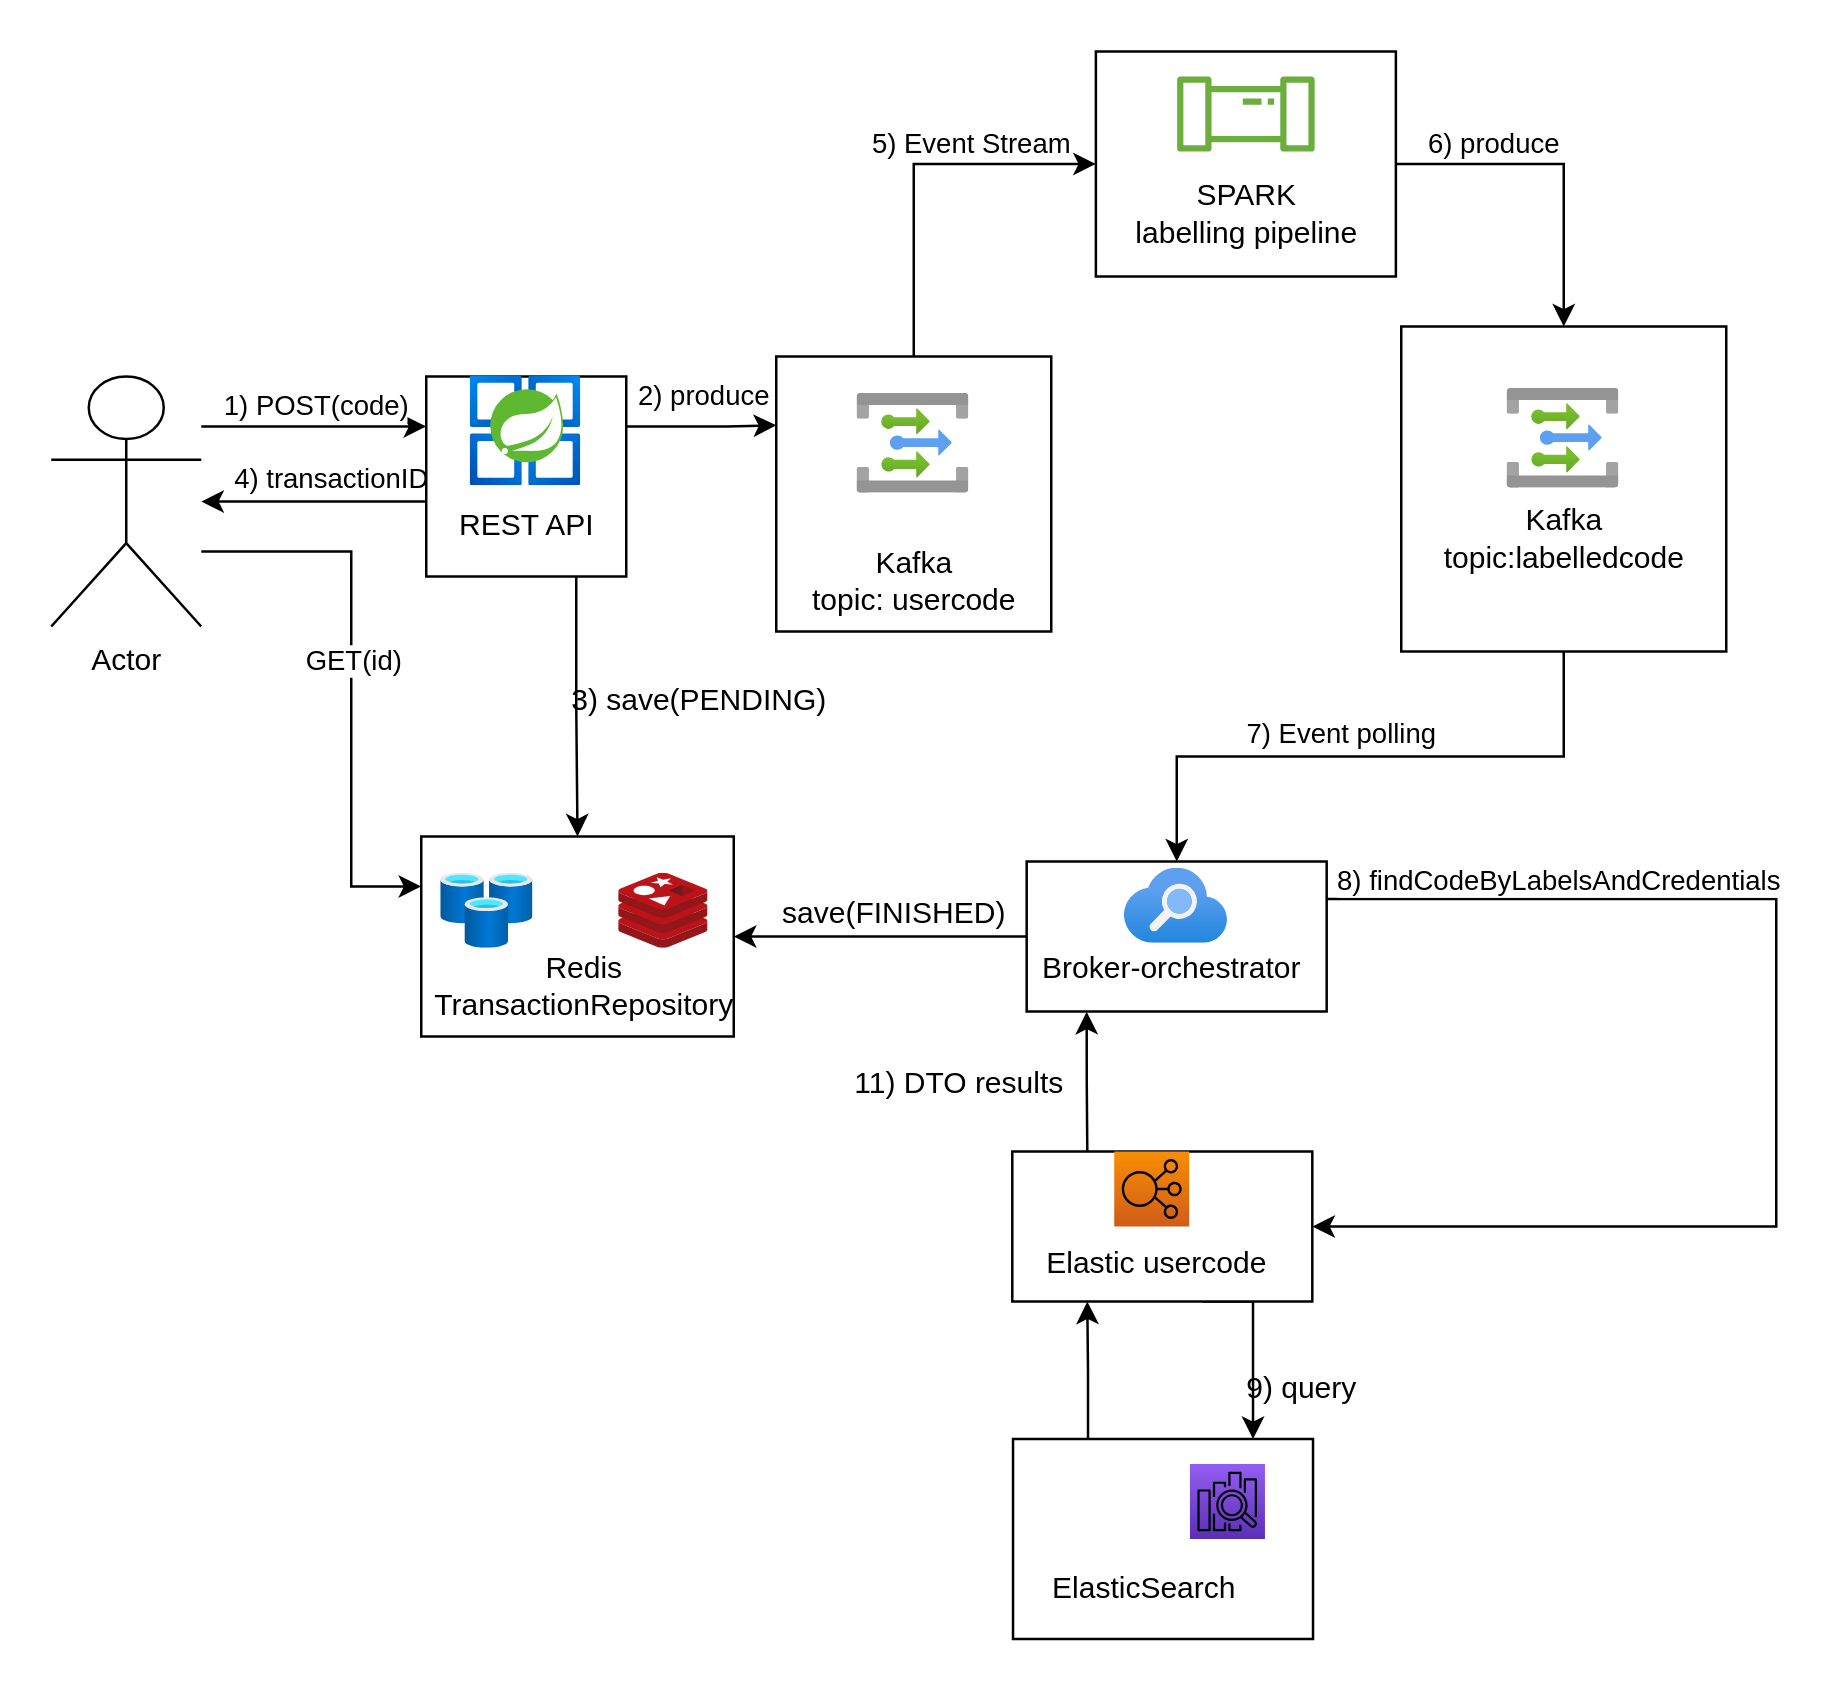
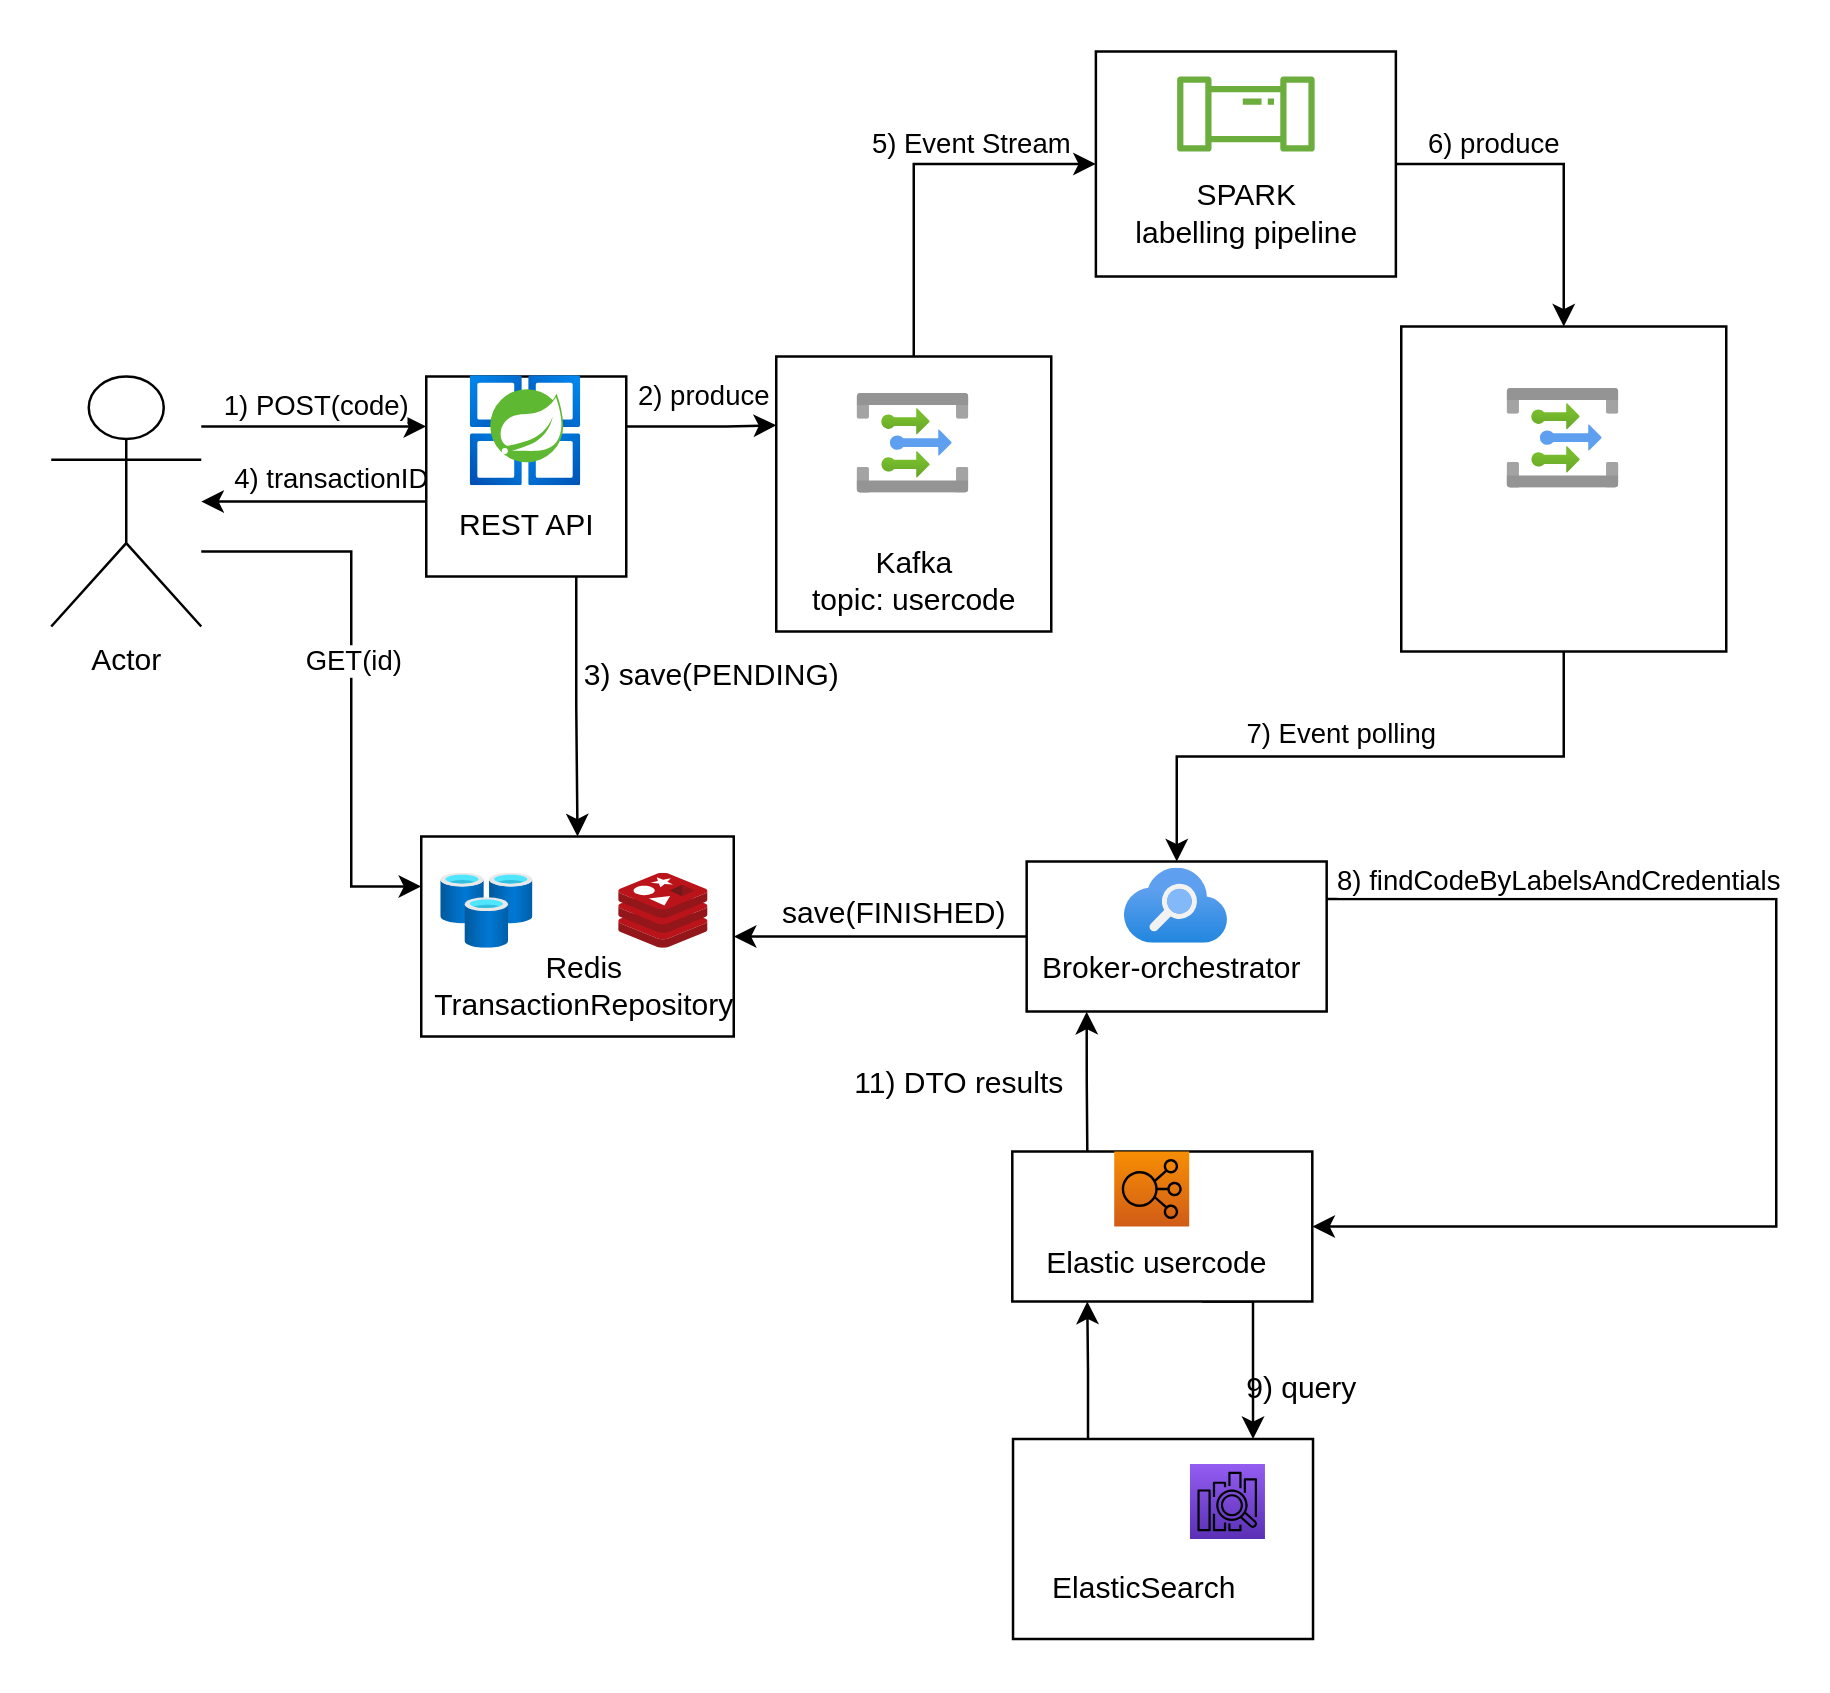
node "Kafka topic:labelledcode": removed
node "3) save(PENDING)": moved (699, 701) -> (711, 676)
